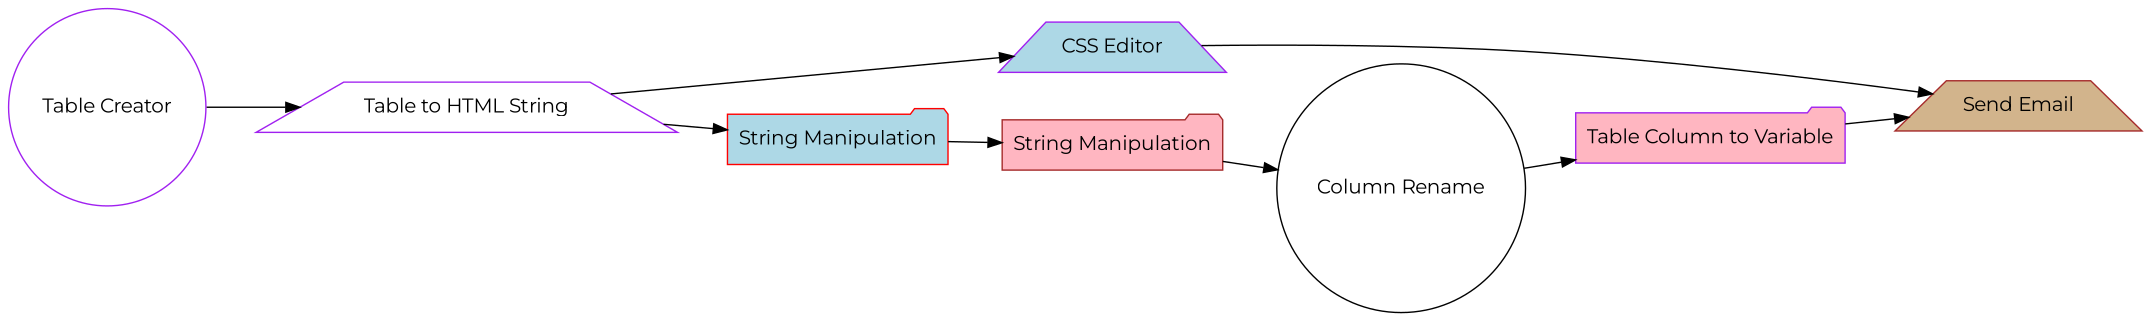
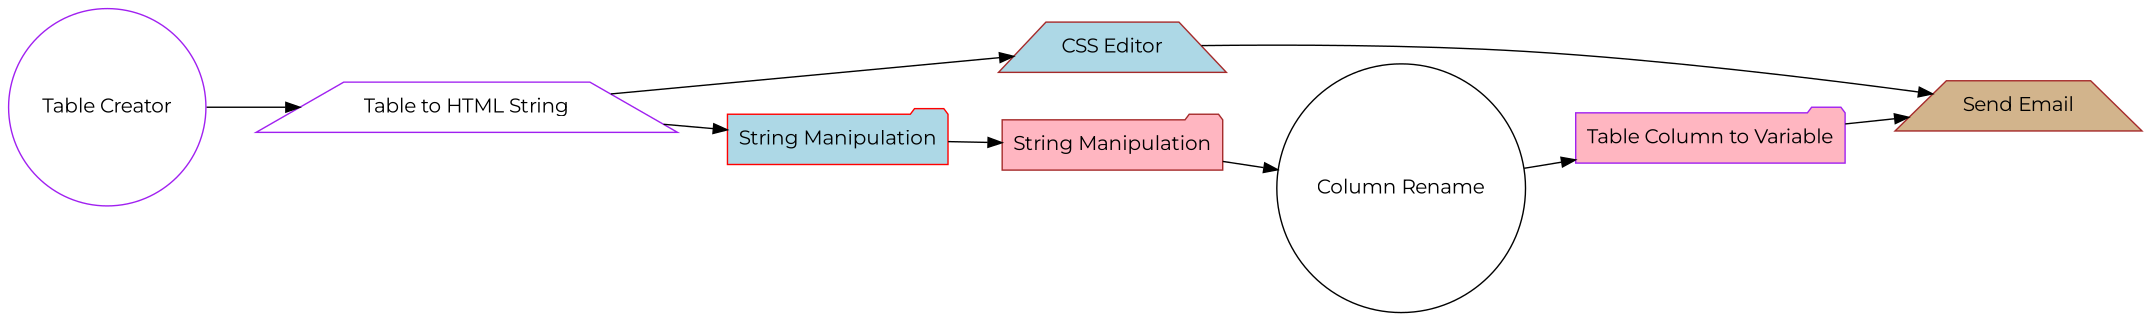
node "CSS Editor": color purple -> brown
